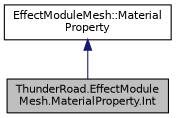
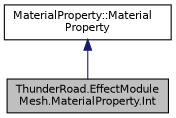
node "EffectModuleMesh::Material Property": label "EffectModuleMesh::Material Property" -> "MaterialProperty::Material Property"
